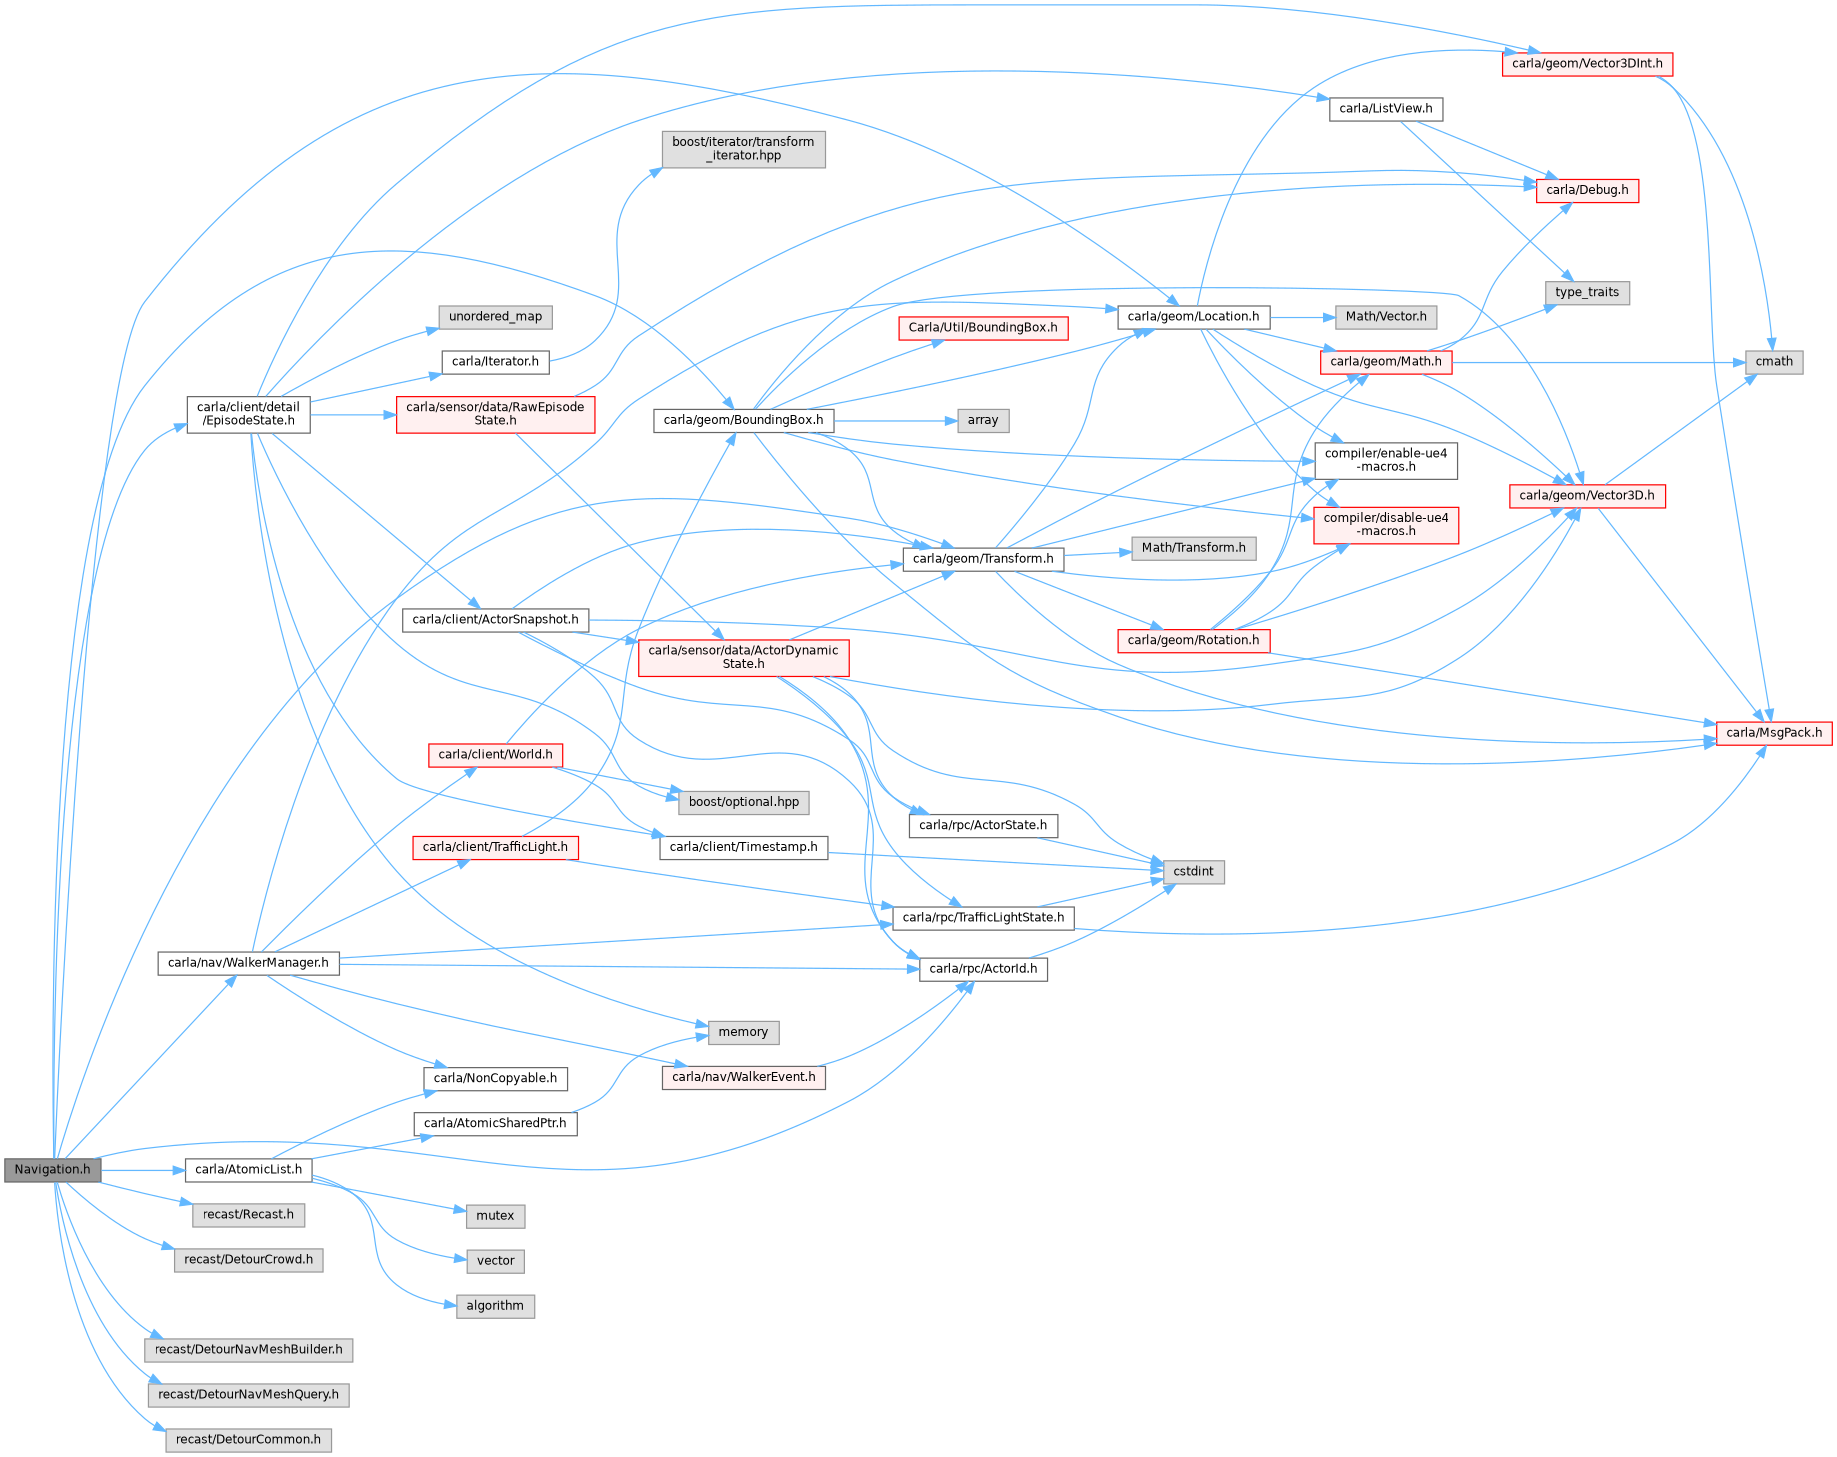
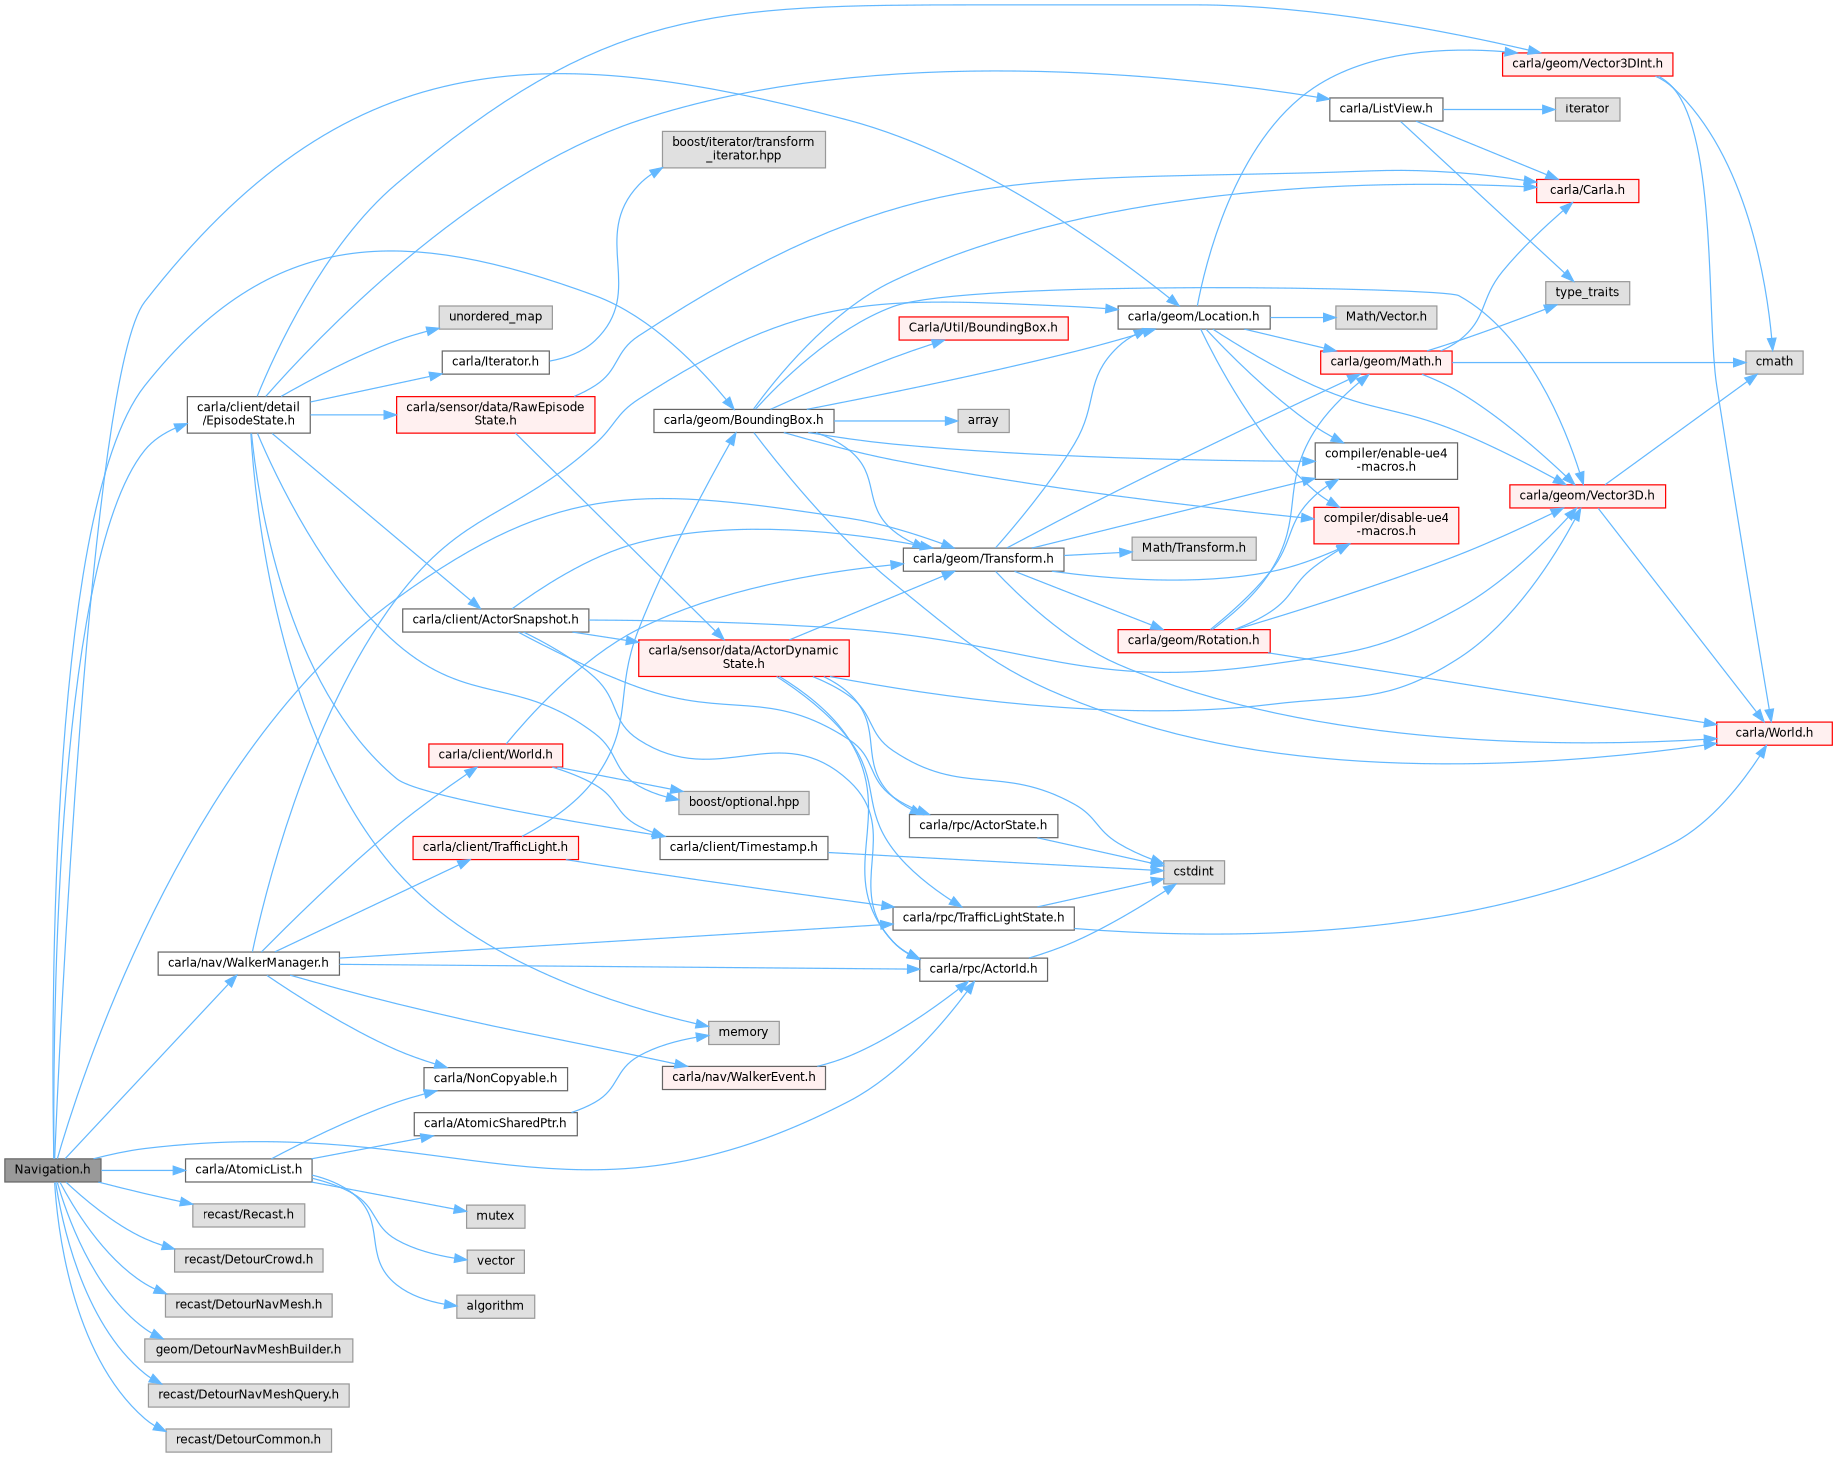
node "iterator": added
node "carla/Debug.h": label "carla/Debug.h" -> "carla/Carla.h"
node "carla/MsgPack.h": label "carla/MsgPack.h" -> "carla/World.h"
node "recast/DetourNavMesh.h": added
node "recast/DetourNavMeshBuilder.h": label "recast/DetourNavMeshBuilder.h" -> "geom/DetourNavMeshBuilder.h"
